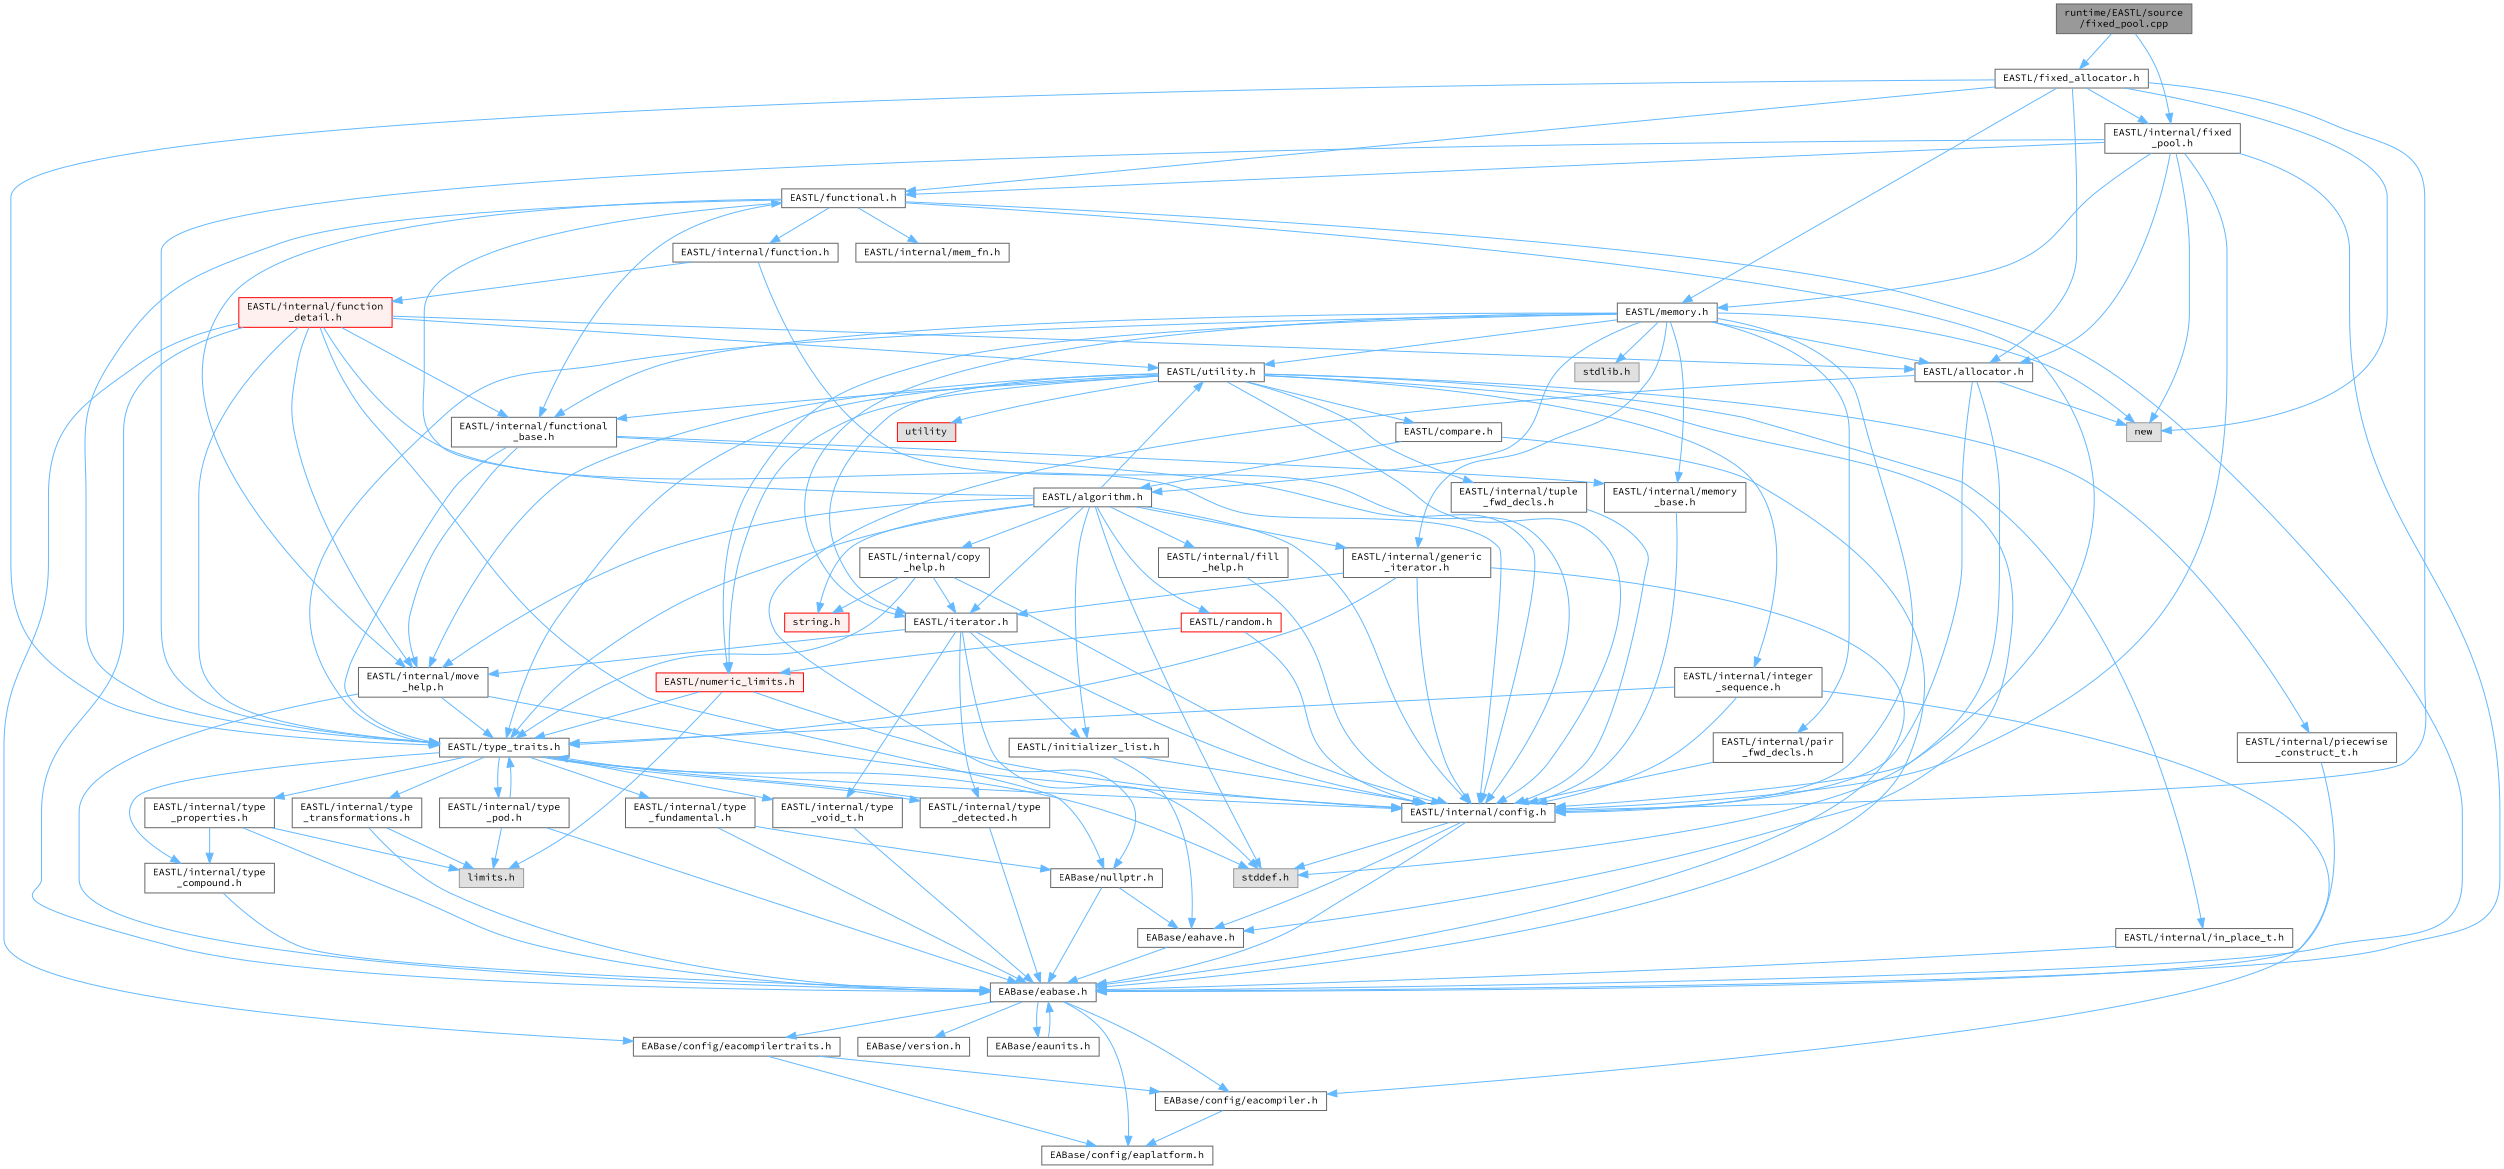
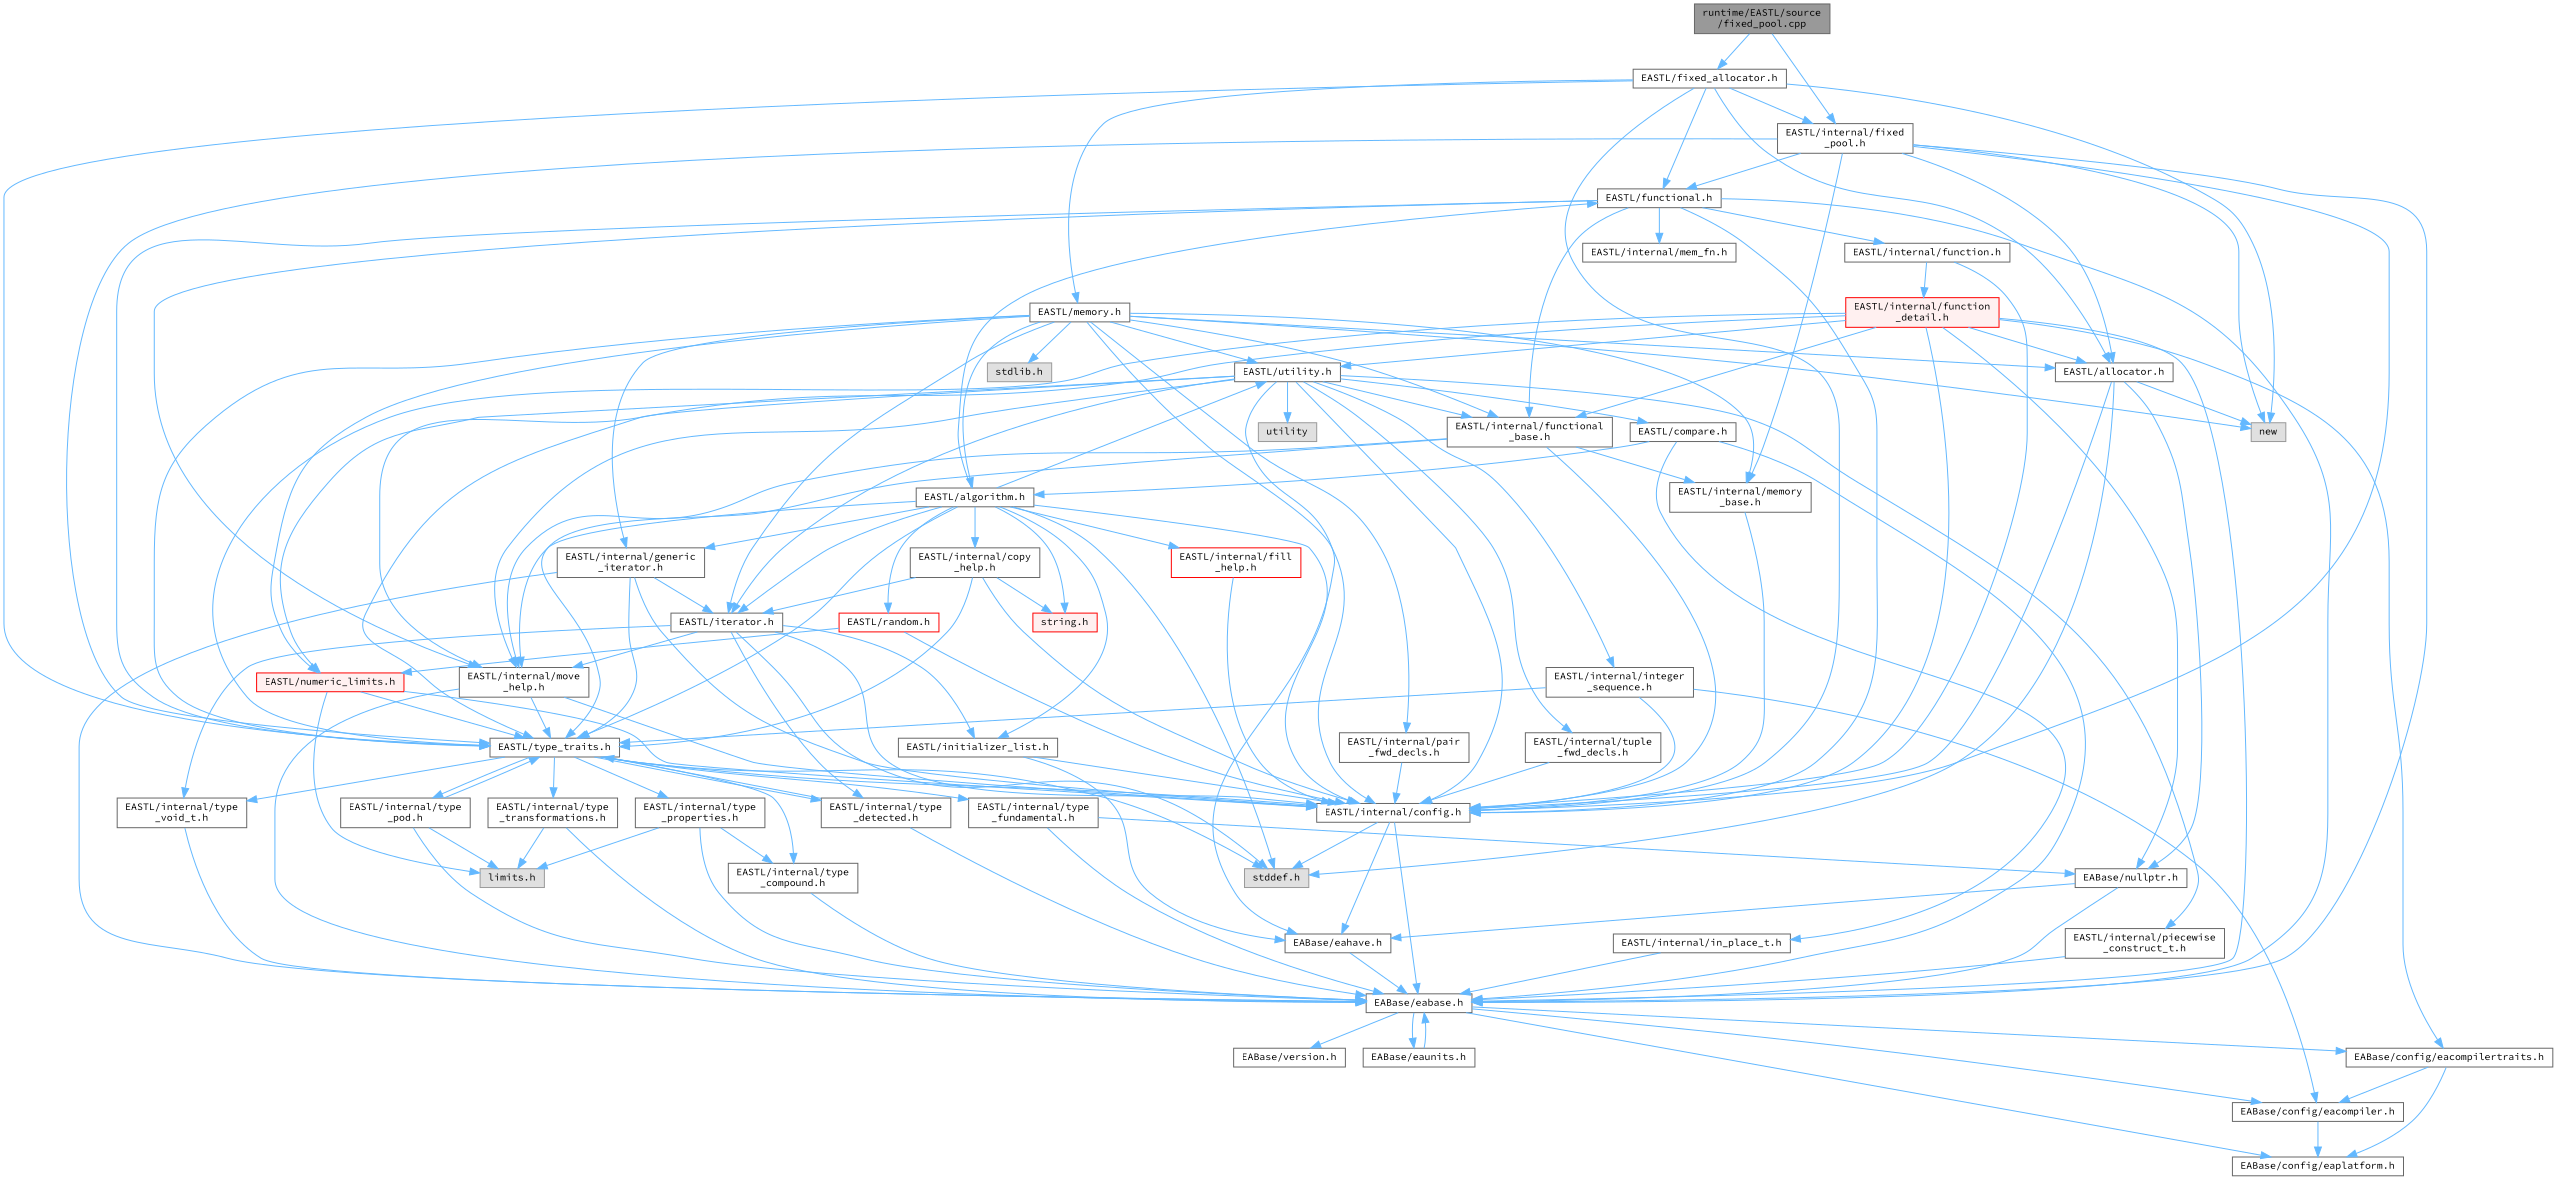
edge "EASTL/internal/fixed _pool.h" -> "EASTL/memory.h": now "EASTL/internal/fixed _pool.h" -> "EASTL/internal/memory _base.h"
node "utility": color red -> grey60
edge "EASTL/utility.h" -> "EASTL/internal/in_place_t.h": now "EASTL/compare.h" -> "EASTL/internal/in_place_t.h"
node "EASTL/internal/fill _help.h": color grey40 -> red
